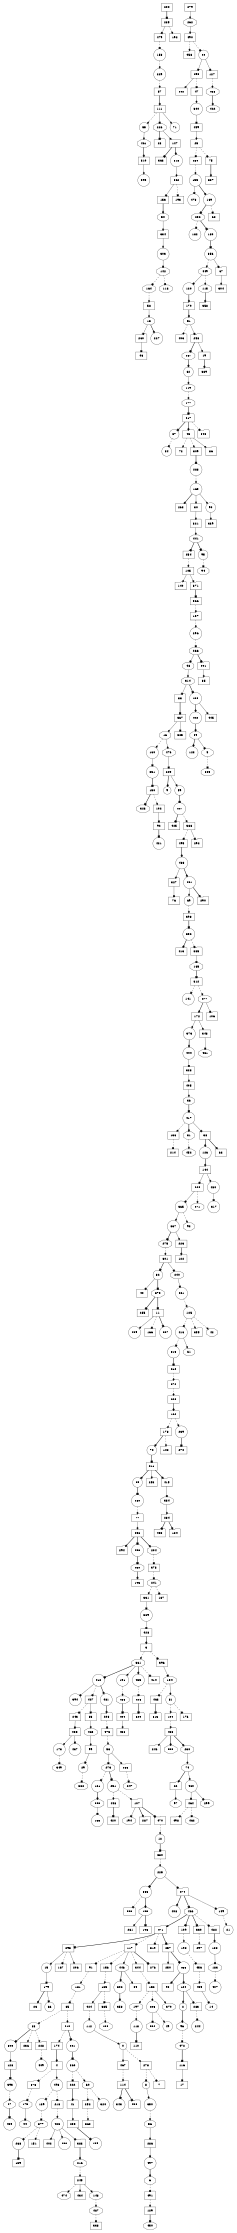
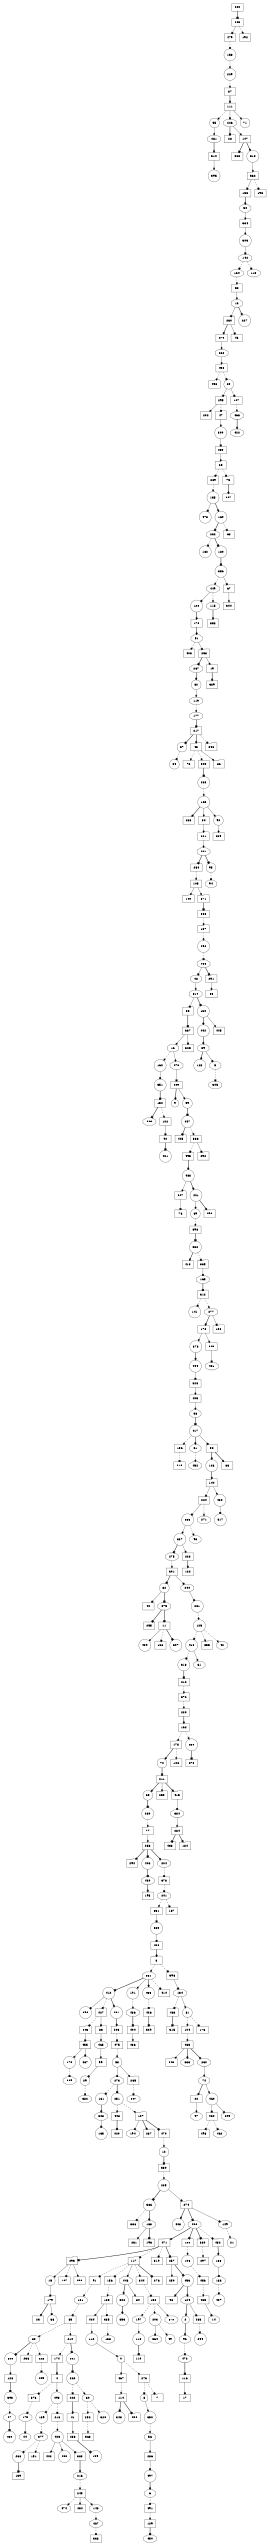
edge "260" -> "279": added
node "293": shape box -> folder
